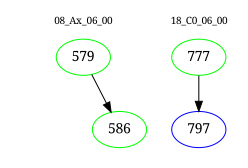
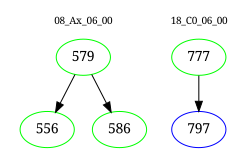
node "556": added
